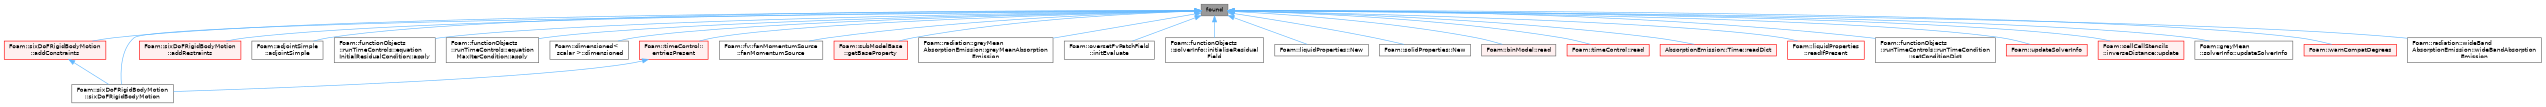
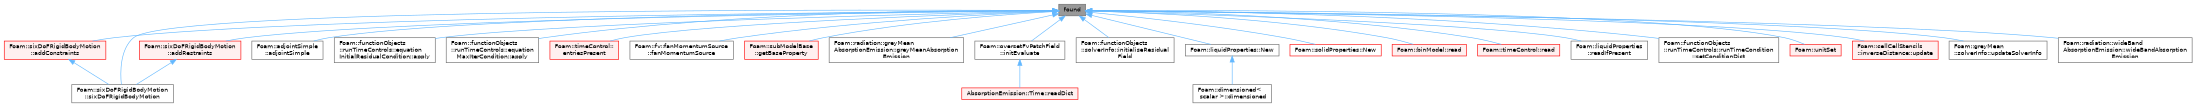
edge "Foam::dimensioned< scalar >::dimensioned" -> "found": now "Foam::dimensioned< scalar >::dimensioned" -> "Foam::liquidProperties::New"
edge "AbsorptionEmission::Time::readDict" -> "found": now "AbsorptionEmission::Time::readDict" -> "Foam::oversetFvPatchField ::initEvaluate"
node "Foam::solidProperties::New": color grey40 -> red
node "Foam::binModel::read": color grey40 -> red
node "Foam::liquidProperties ::readIfPresent": color red -> grey40
node "Foam::updateSolverInfo": label "Foam::updateSolverInfo" -> "Foam::unitSet"
node "Foam::warnCompatDegrees": removed
edge "Foam::sixDoFRigidBodyMotion ::sixDoFRigidBodyMotion" -> "Foam::timeControl:: entriesPresent": now "Foam::sixDoFRigidBodyMotion ::sixDoFRigidBodyMotion" -> "Foam::sixDoFRigidBodyMotion ::addRestraints"
